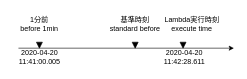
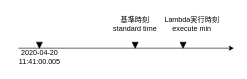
node "1分前 before 1min": removed
node "基準時刻 standard before": label "基準時刻 standard before" -> "基準時刻 standard time"
node "Lambda実行時刻 execute time": label "Lambda実行時刻 execute time" -> "Lambda実行時刻 execute min"
node "2020-04-20 11:42:28.611": removed
